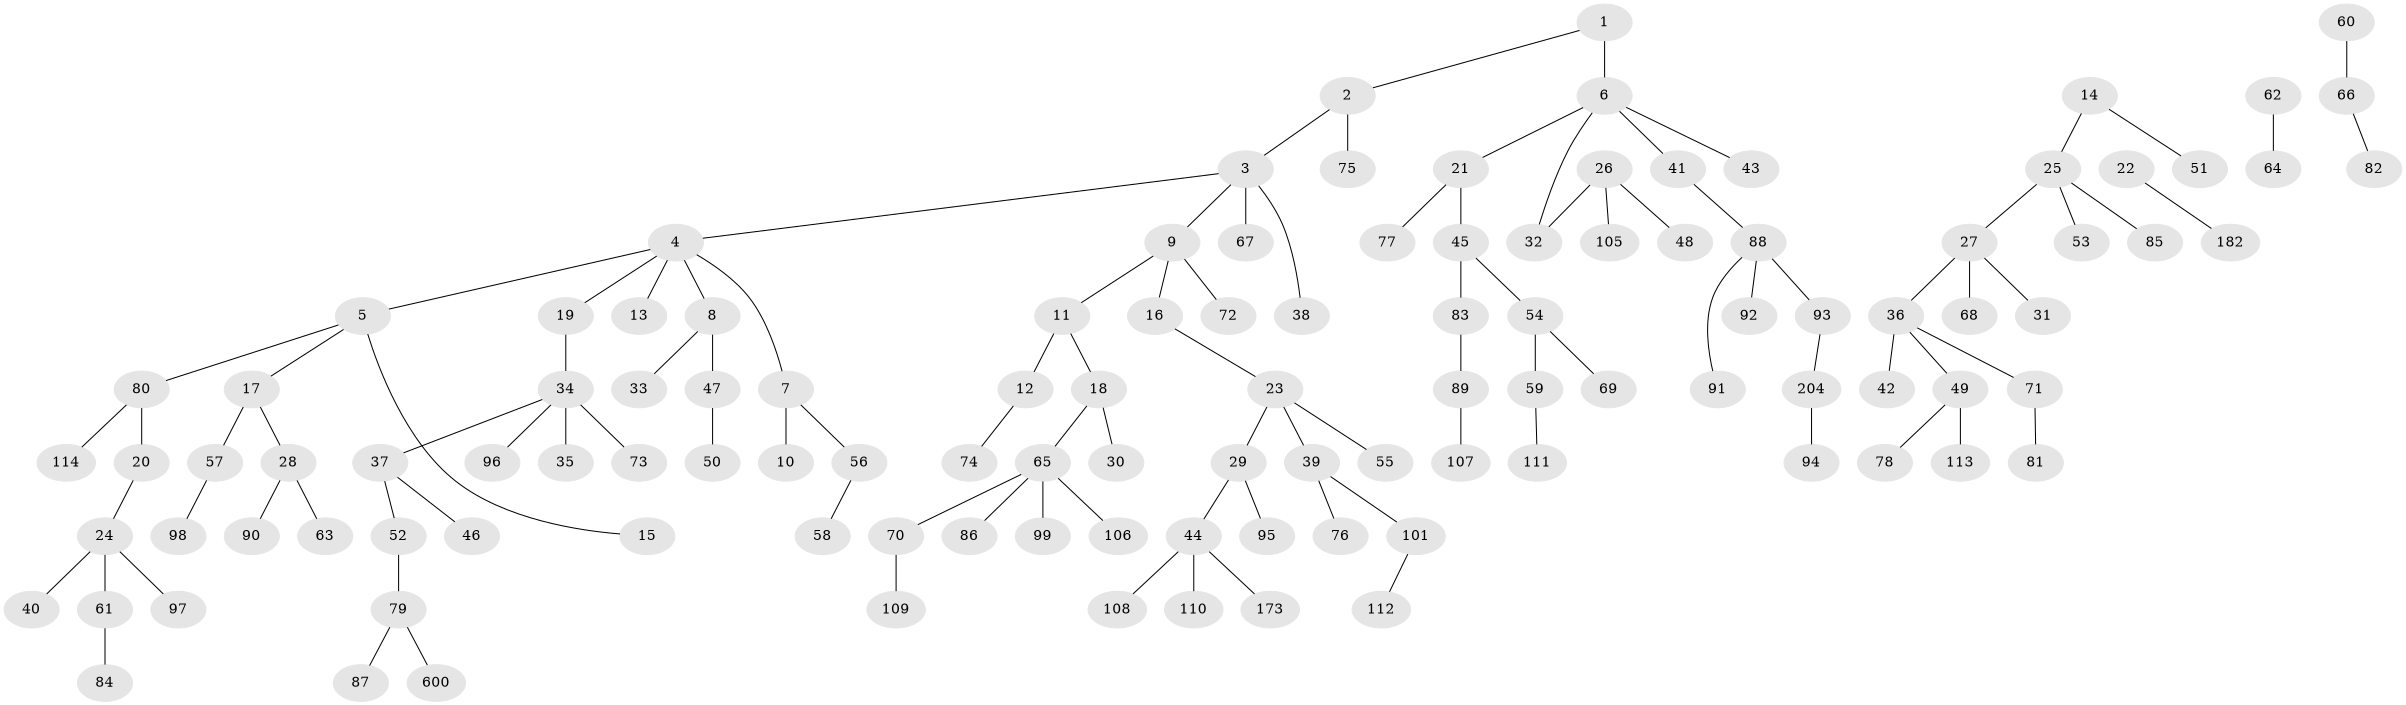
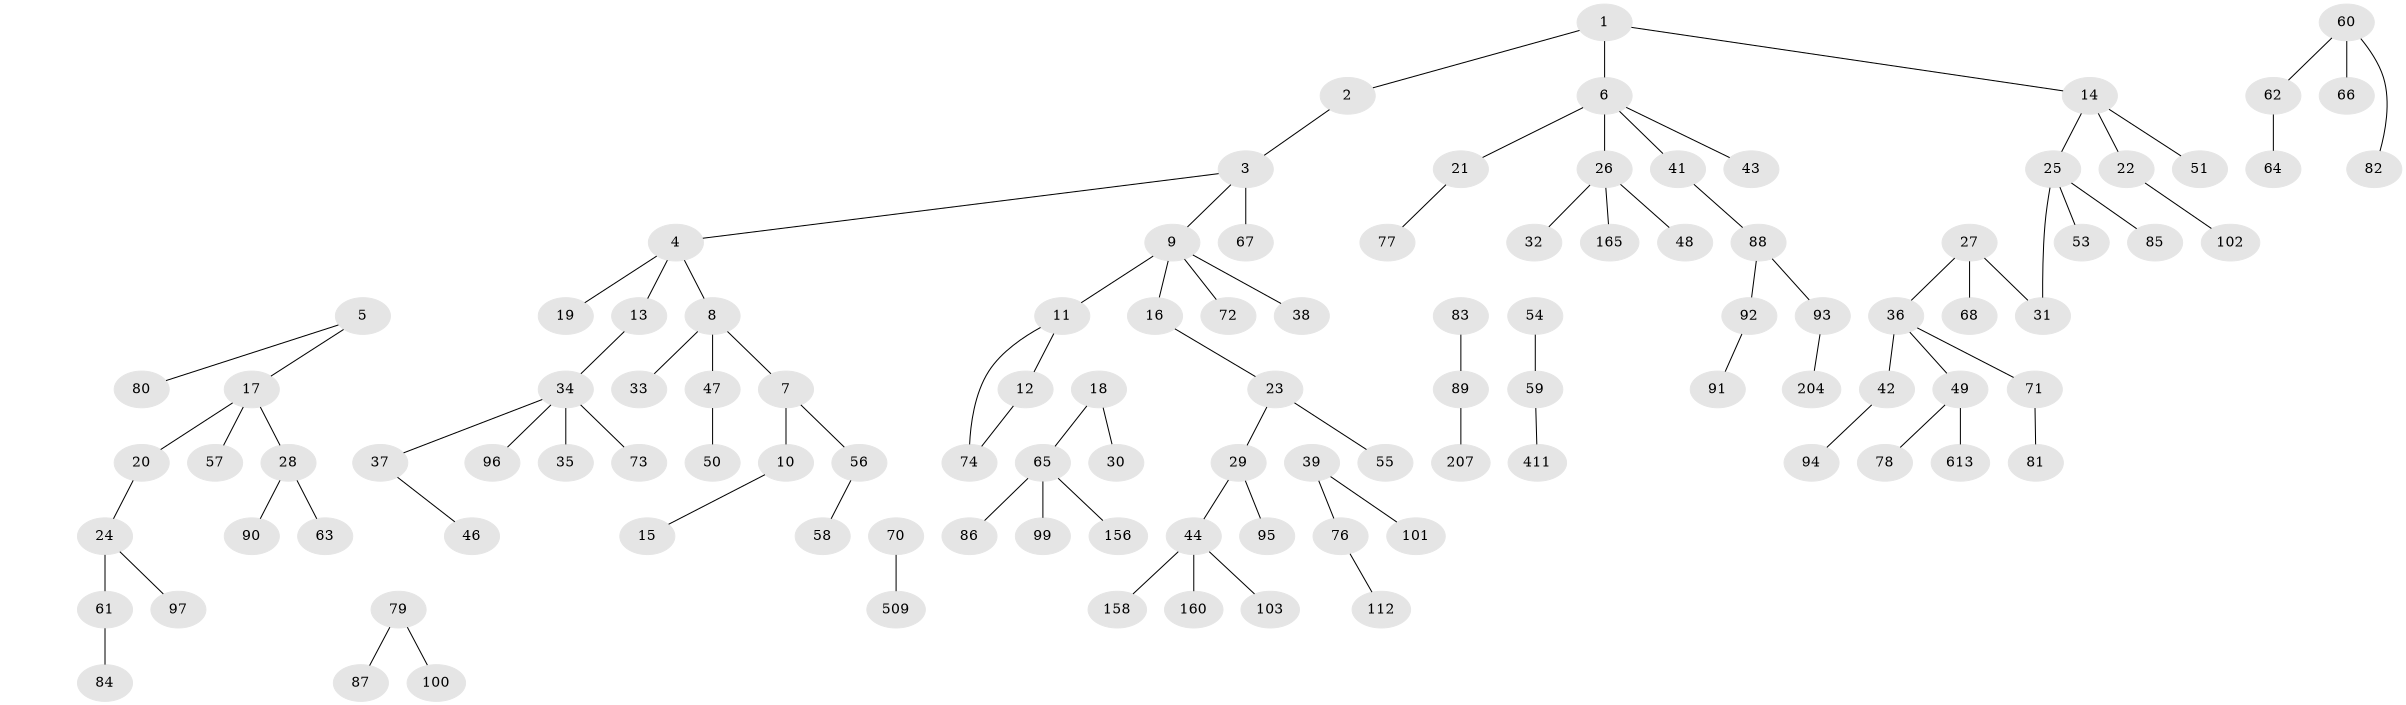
edge "1" -- "14": added
edge "60" -- "62": added
edge "66" -- "82": now "60" -- "82"
edge "14" -- "22": added
edge "6" -- "32": now "6" -- "26"
node "75": removed
edge "25" -- "27": now "25" -- "31"
edge "3" -- "38": now "9" -- "38"
node "45": removed
node "105": label "105" -> "165"
node "182": label "182" -> "102"
edge "4" -- "5": removed
edge "4" -- "7": now "8" -- "7"
edge "88" -- "91": now "92" -- "91"
edge "19" -- "34": now "13" -- "34"
edge "11" -- "18": now "11" -- "74"
node "69": removed
edge "80" -- "20": now "17" -- "20"
edge "23" -- "39": removed
edge "204" -- "94": now "42" -- "94"
node "114": removed
node "107": label "107" -> "207"
node "111": label "111" -> "411"
node "113": label "113" -> "613"
edge "5" -- "15": now "10" -- "15"
edge "65" -- "70": removed
node "98": removed
node "52": removed
node "106": label "106" -> "156"
edge "101" -- "112": now "76" -- "112"
node "40": removed
node "109": label "109" -> "509"
node "108": label "108" -> "158"
node "110": label "110" -> "160"
node "173": label "173" -> "103"
node "600": label "600" -> "100"
